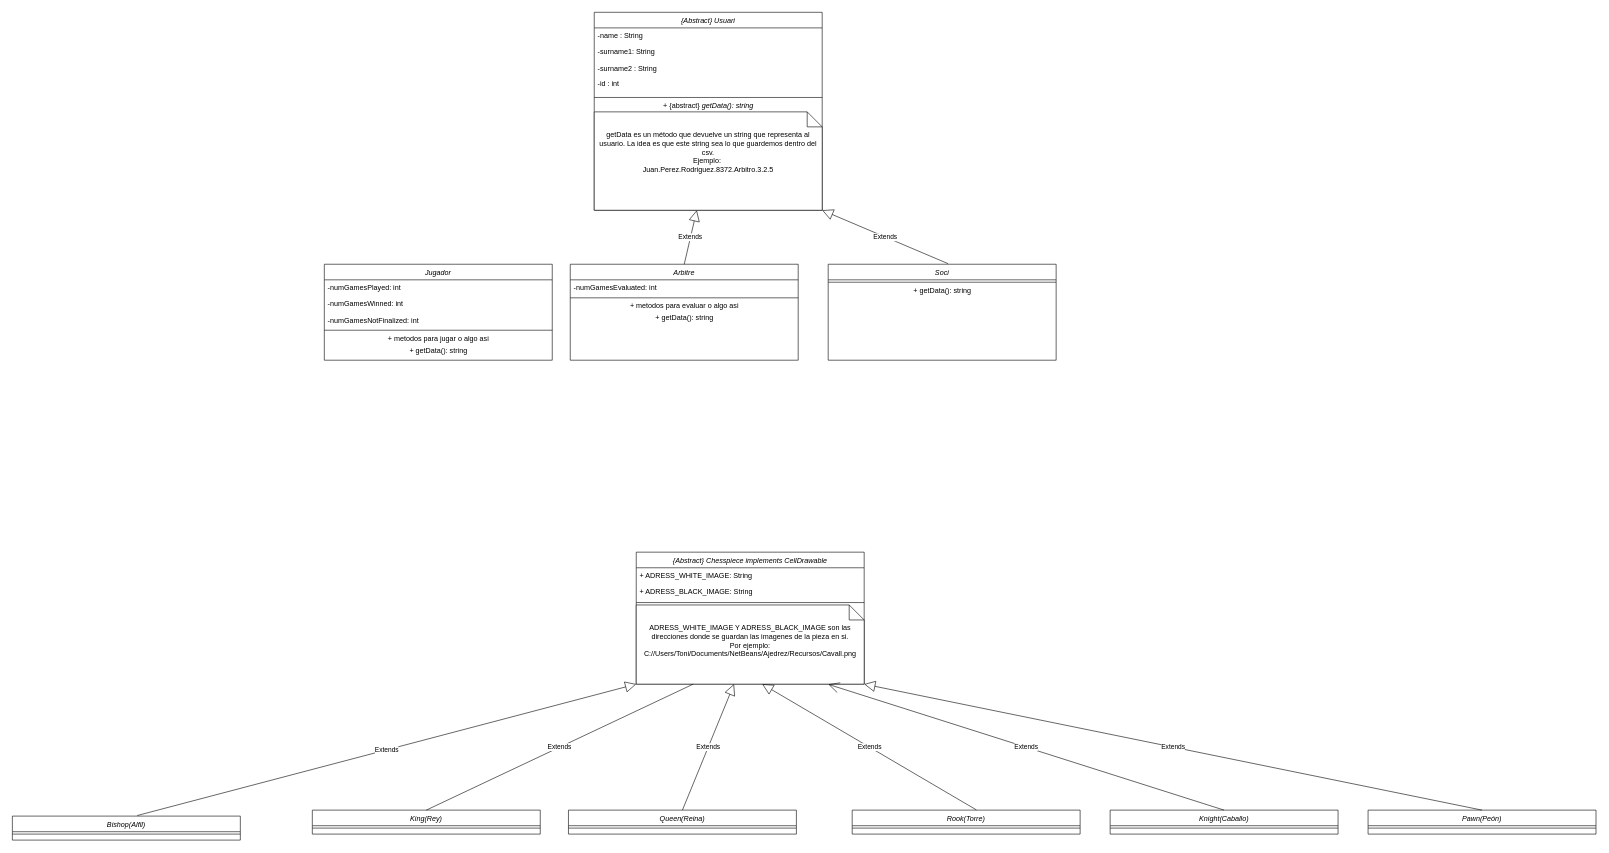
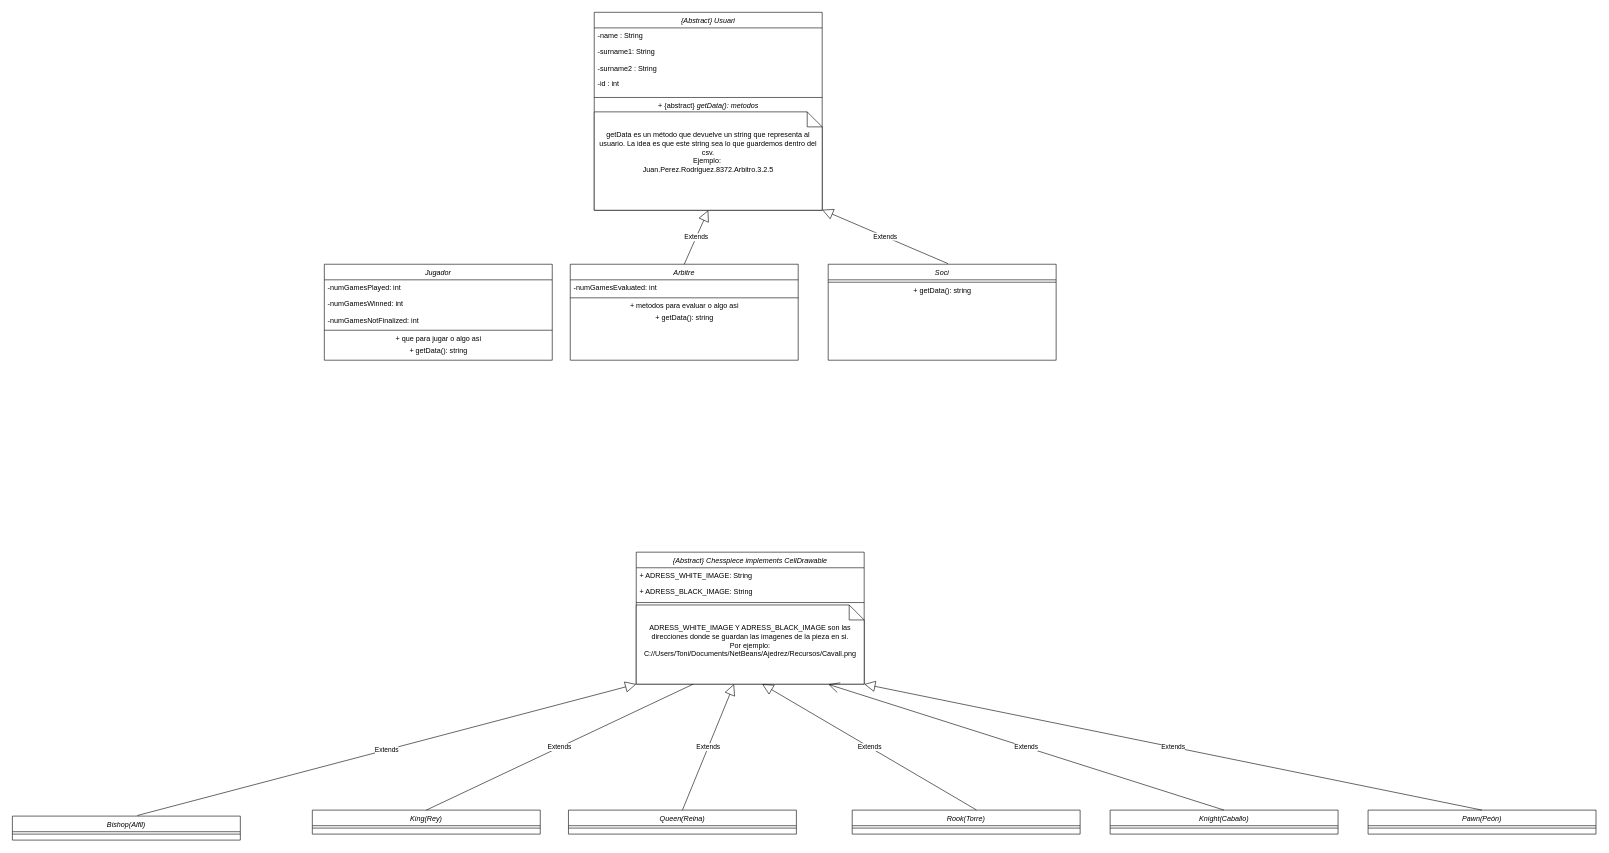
node "+ {abstract} getData(): string": label "+ {abstract} getData(): string" -> "+ {abstract} getData(): metodos"
edge "Soci" -> "{Abstract} Usuari": now "Soci" -> "getData es un método que devuelve un string que representa al usuario. La idea es que este string sea lo que guardemos dentro del csv. Ejemplo: Juan.Perez.Rodriguez.8372.Arbitro.3.2.5"
edge "Arbitre" -> "getData es un método que devuelve un string que representa al usuario. La idea es que este string sea lo que guardemos dentro del csv. Ejemplo: Juan.Perez.Rodriguez.8372.Arbitro.3.2.5": now "Arbitre" -> "{Abstract} Usuari"
node "+ metodos para jugar o algo asi": label "+ metodos para jugar o algo asi" -> "+ que para jugar o algo asi"
